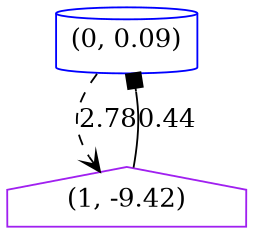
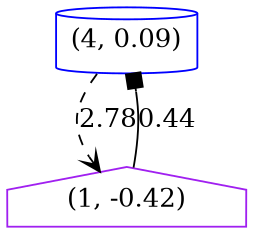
node "(0, 0.09)": label "(0, 0.09)" -> "(4, 0.09)"
node "(1, -9.42)": label "(1, -9.42)" -> "(1, -0.42)"
